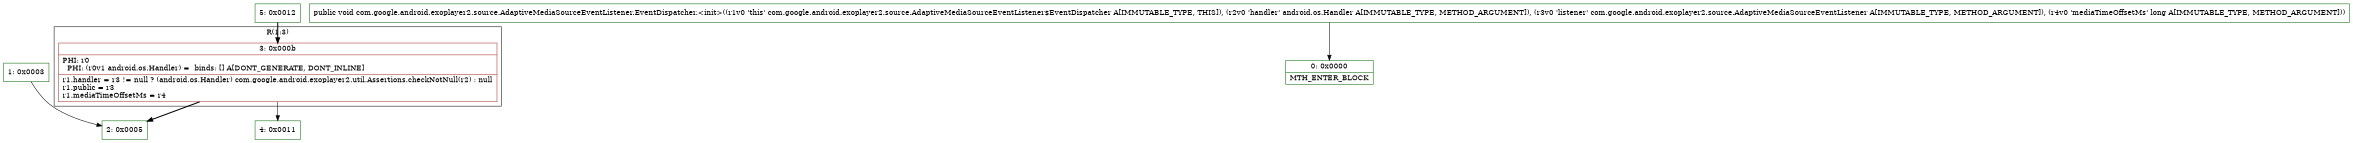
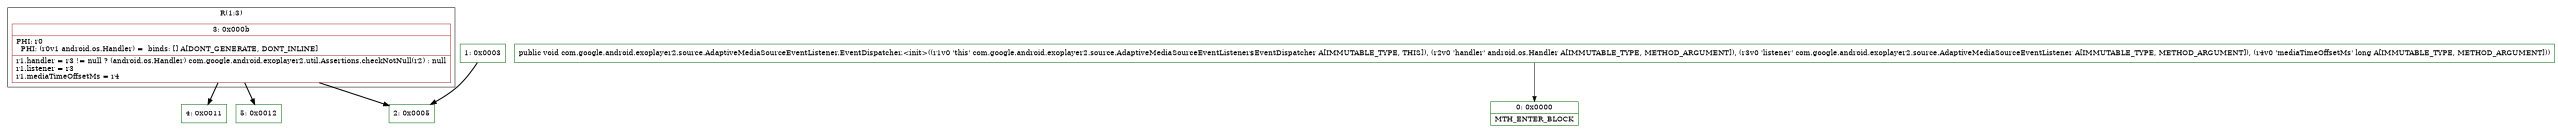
edge "5: 0x0012" -> "3: 0x000b": reversed
node "3: 0x000b": text "r1.public = r3" -> "r1.listener = r3"
edge "3: 0x000b" -> "4: 0x0011": style solid -> bold
edge "1: 0x0003" -> "2: 0x0005": style solid -> bold
